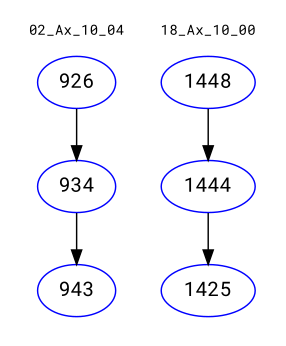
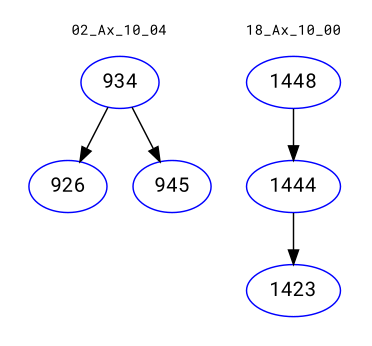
edge "926" -> "934": reversed
node "943": label "943" -> "945"
node "1425": label "1425" -> "1423"
